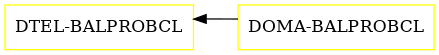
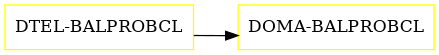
edge "DOMA-BALPROBCL" -> "DTEL-BALPROBCL": reversed
